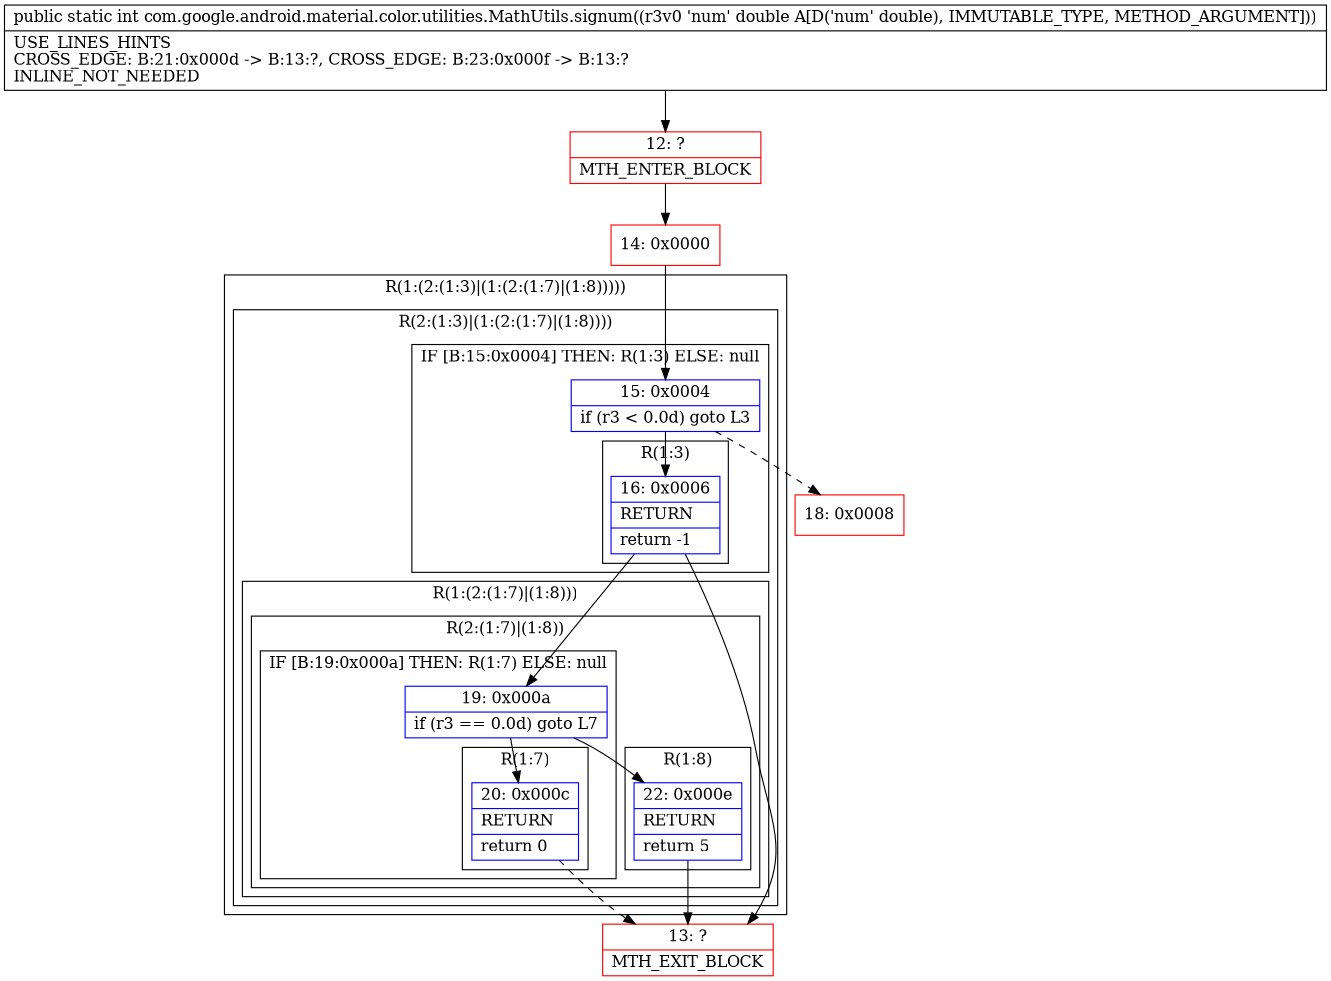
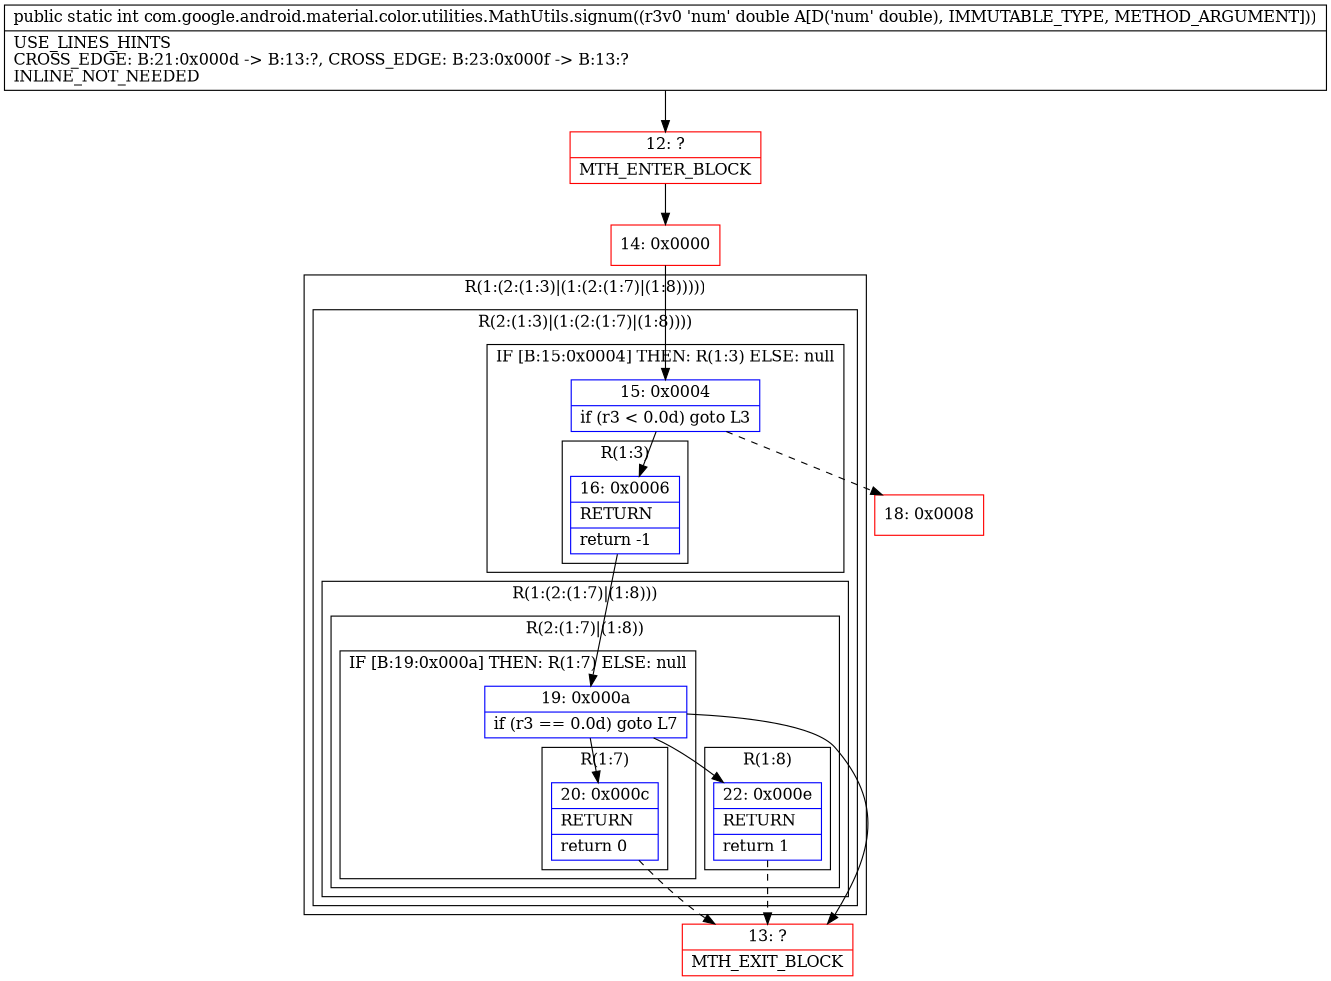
edge "16: 0x0006" -> "13: ?": now "19: 0x000a" -> "13: ?"
node "22: 0x000e": text "return 5" -> "return 1"
edge "22: 0x000e" -> "13: ?": style solid -> dashed
